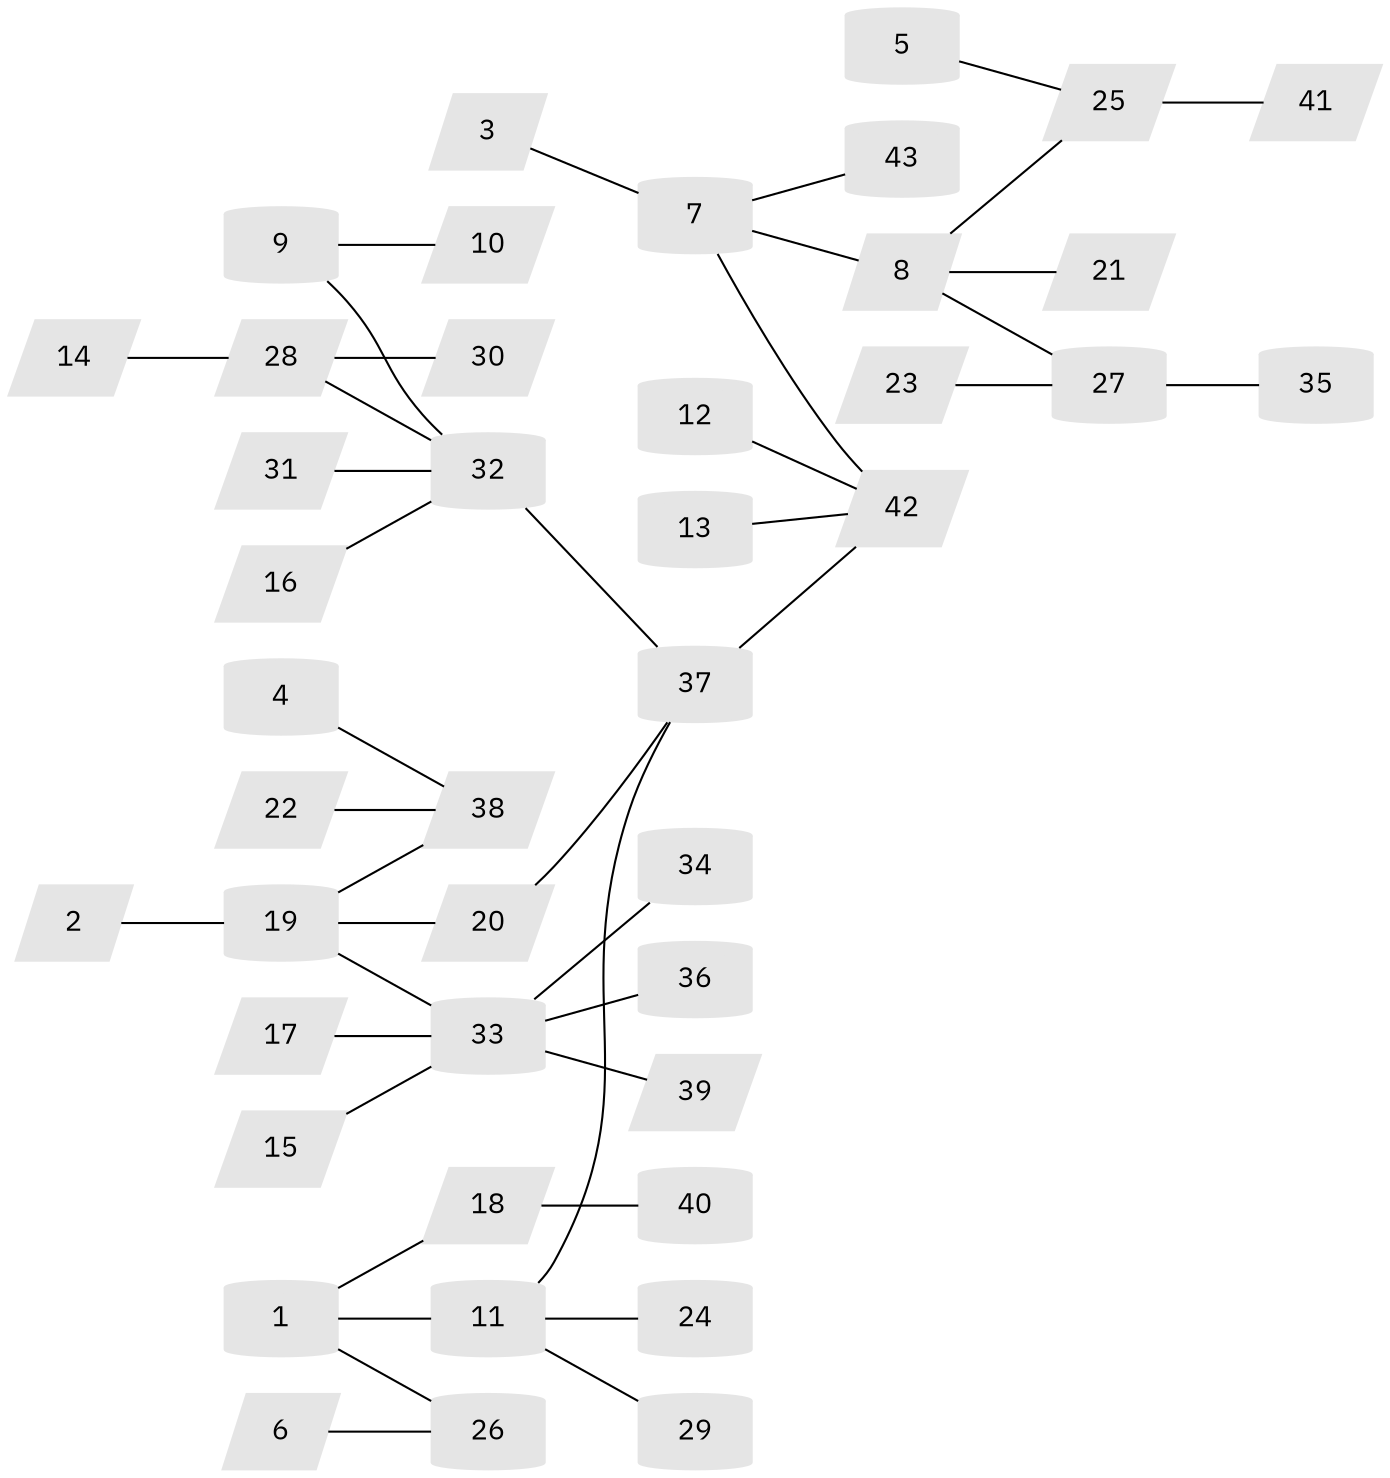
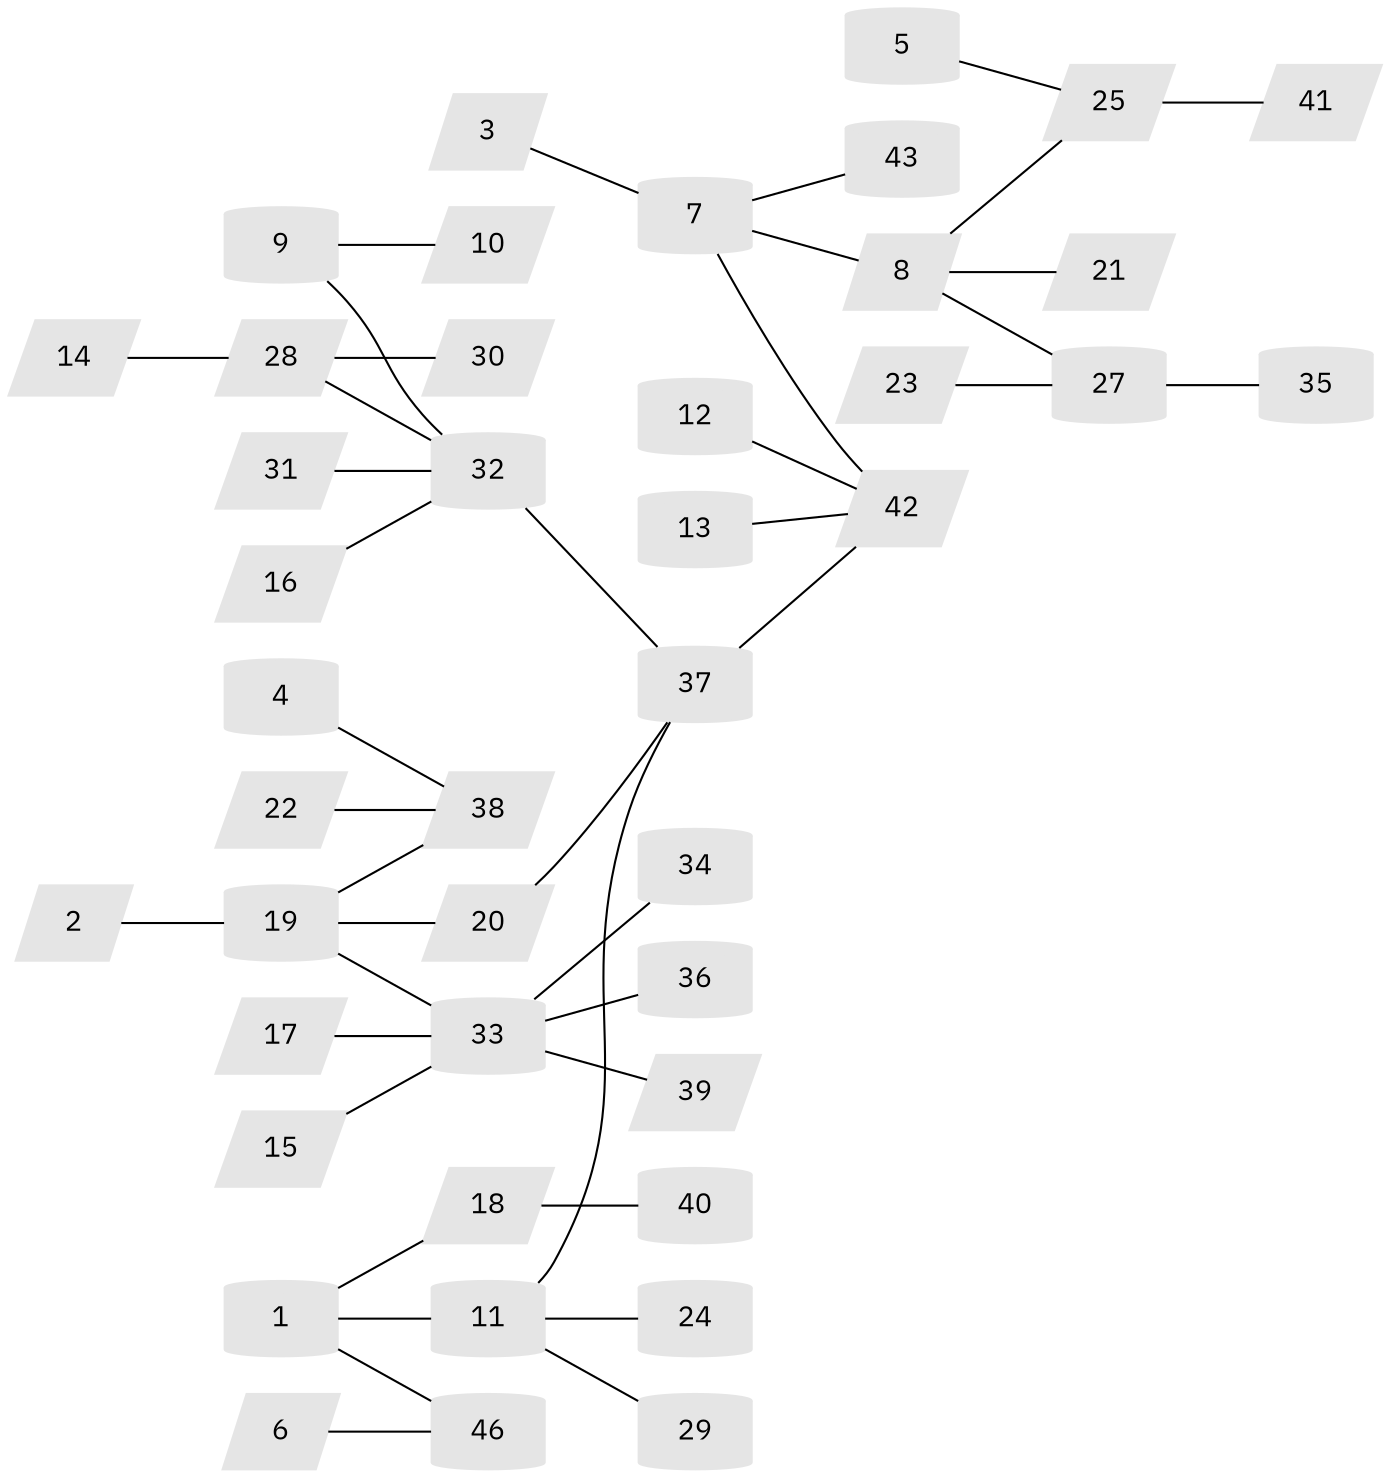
node "26": label "26" -> "46"
